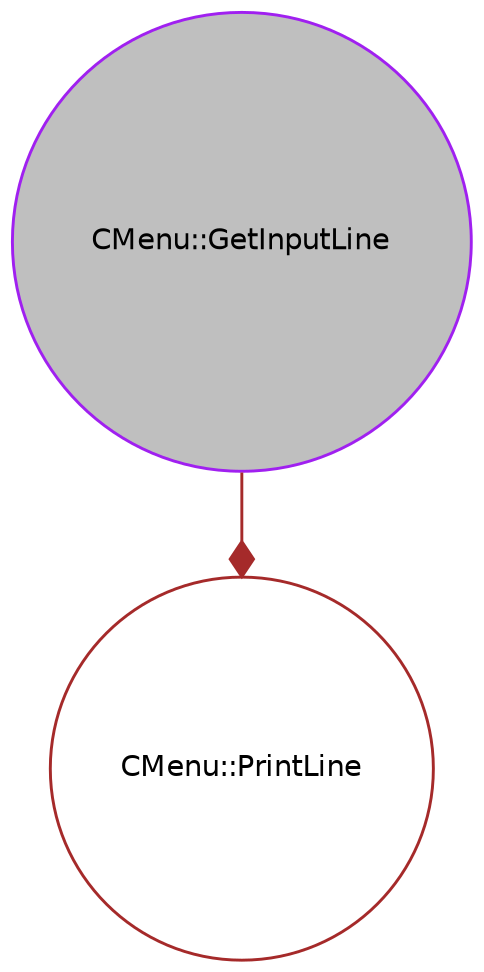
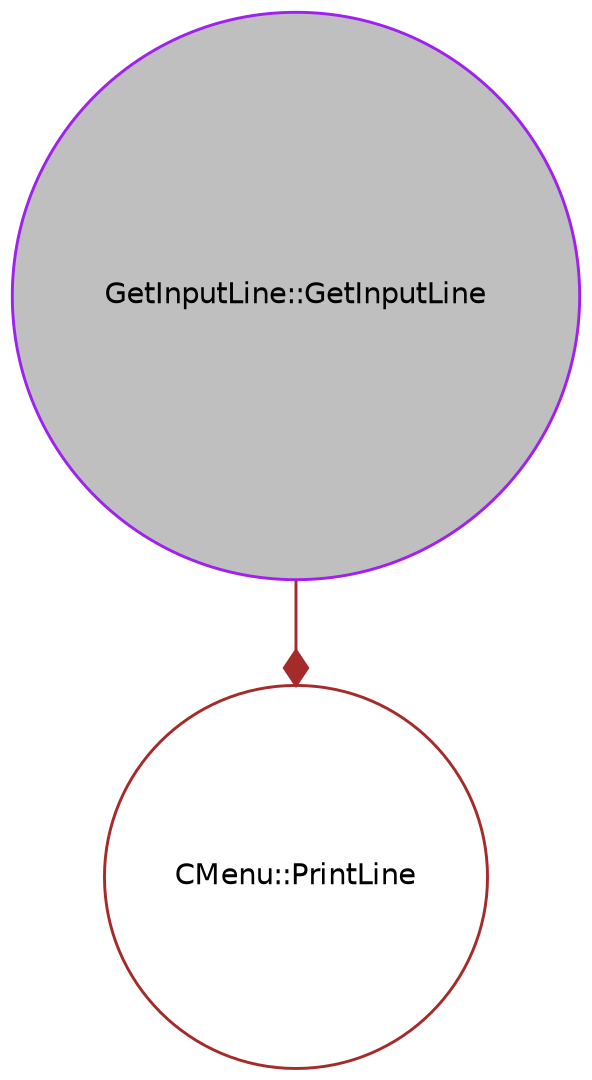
node "CMenu::GetInputLine": label "CMenu::GetInputLine" -> "GetInputLine::GetInputLine"
